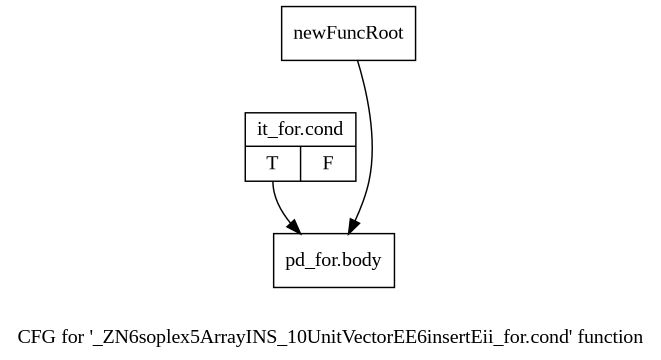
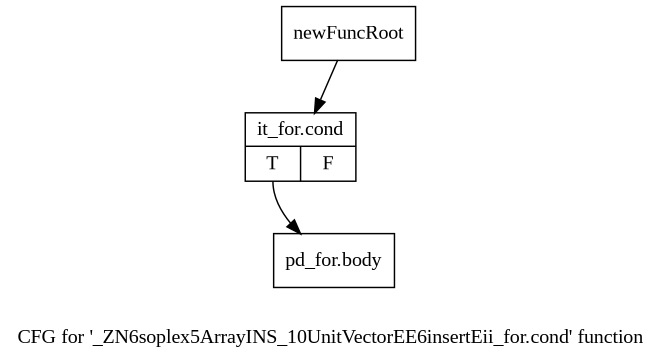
edge "newFuncRoot" -> "pd_for.body": now "newFuncRoot" -> "it_for.cond"
